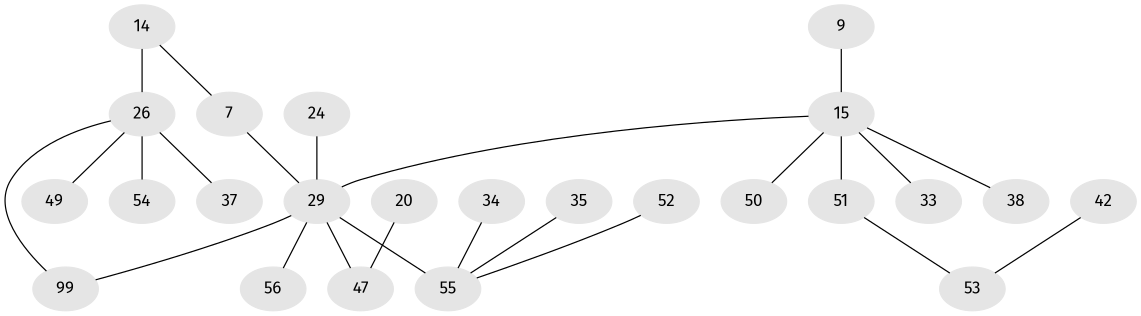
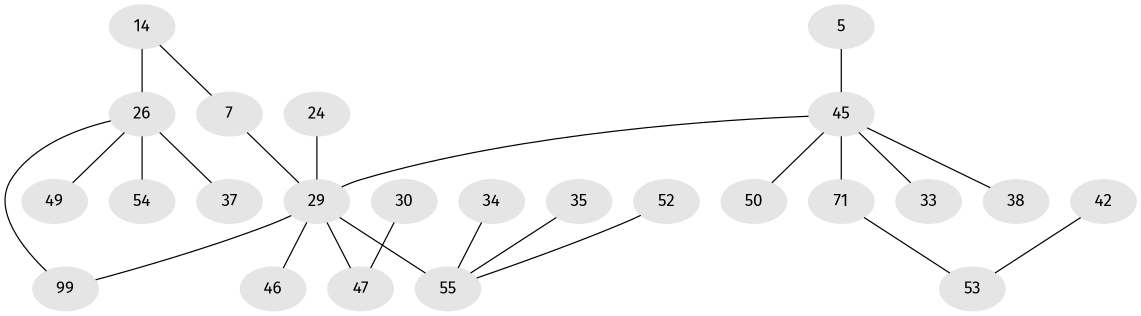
node "9": label "9" -> "5"
node "15": label "15" -> "45"
node "20": label "20" -> "30"
node "51": label "51" -> "71"
node "56": label "56" -> "46"
